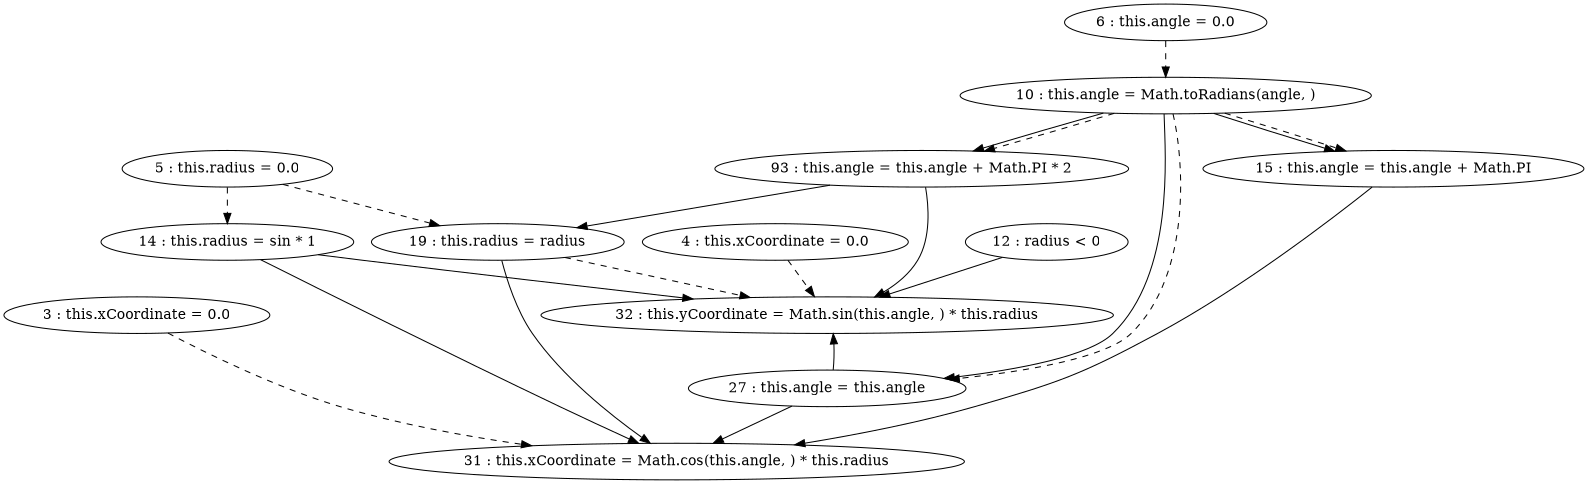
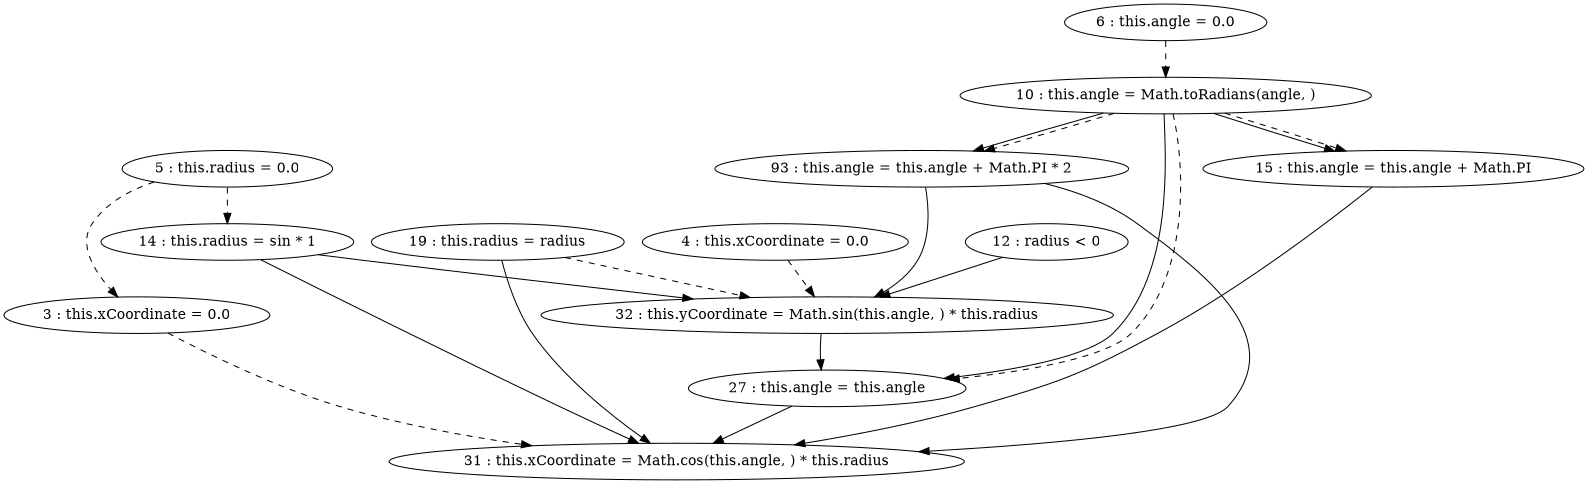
edge "5 : this.radius = 0.0" -> "19 : this.radius = radius": now "5 : this.radius = 0.0" -> "3 : this.xCoordinate = 0.0"
edge "93 : this.angle = this.angle + Math.PI * 2" -> "19 : this.radius = radius": now "93 : this.angle = this.angle + Math.PI * 2" -> "31 : this.xCoordinate = Math.cos(this.angle, ) * this.radius"
edge "27 : this.angle = this.angle" -> "32 : this.yCoordinate = Math.sin(this.angle, ) * this.radius": reversed
